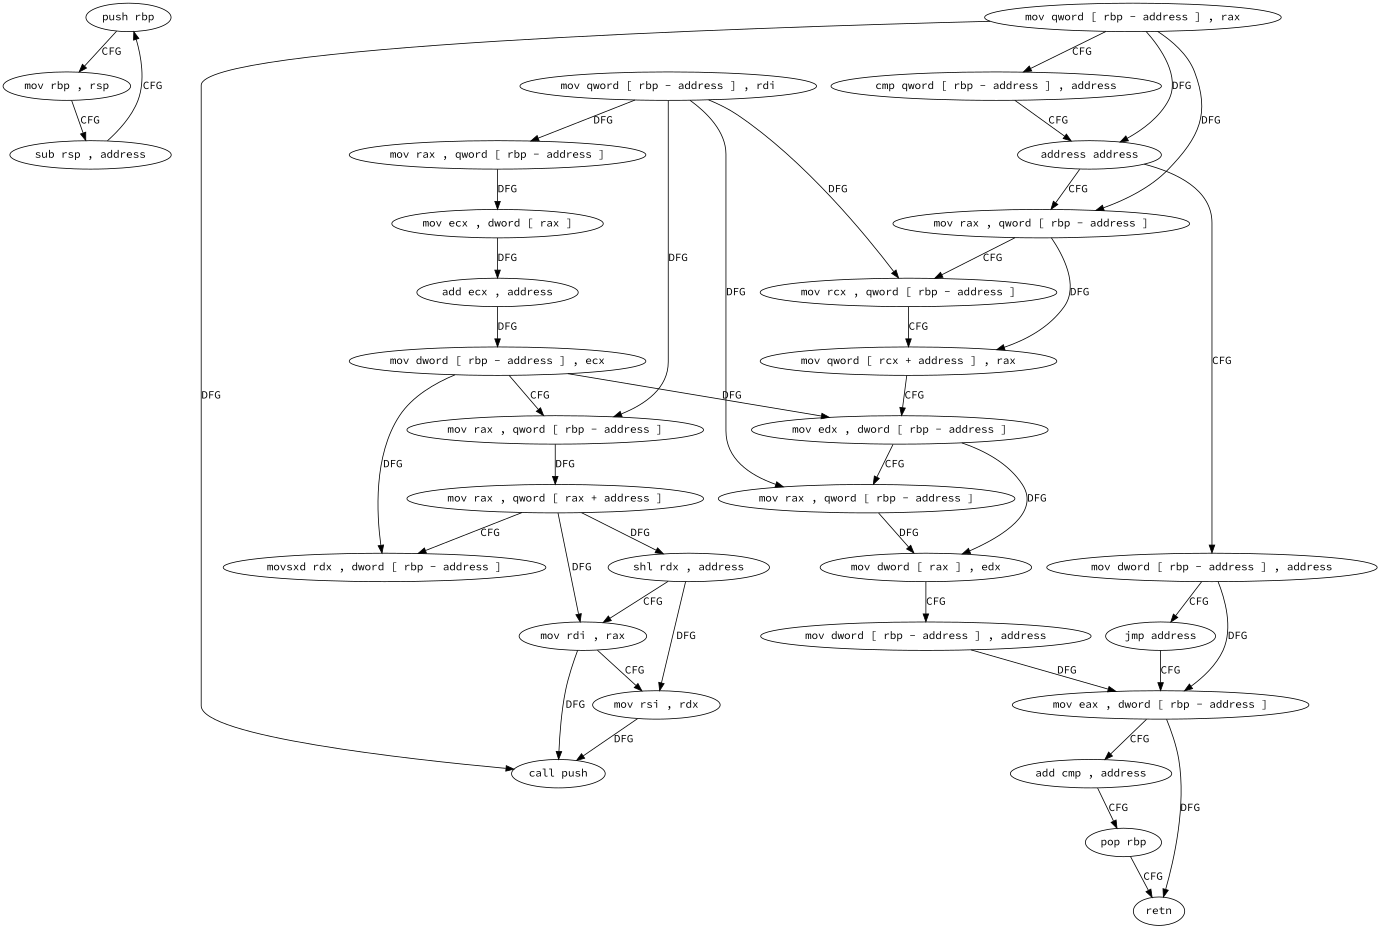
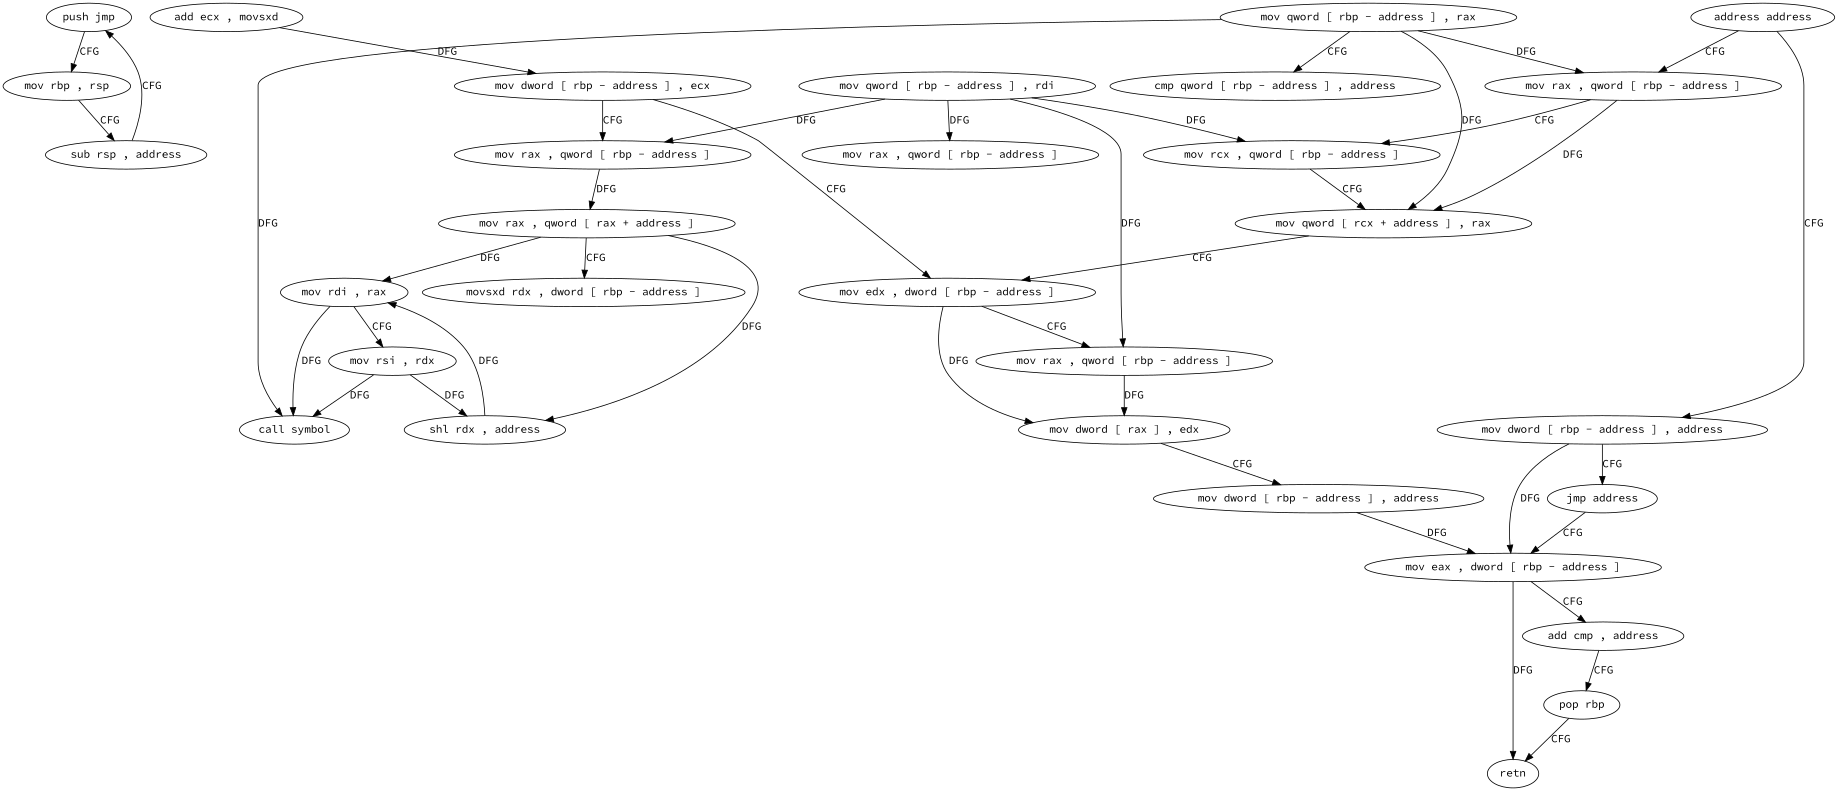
node "push rbp": label "push rbp" -> "push jmp"
edge "mov qword [ rbp - address ] , rax" -> "address address": now "mov qword [ rbp - address ] , rax" -> "mov qword [ rcx + address ] , rax"
edge "cmp qword [ rbp - address ] , address" -> "address address": removed, label "CFG"
node "mov ecx , dword [ rax ]": removed
node "add ecx , address": label "add ecx , address" -> "add ecx , movsxd"
edge "mov dword [ rbp - address ] , ecx" -> "mov edx , dword [ rbp - address ]": label "DFG" -> "CFG"
edge "mov dword [ rbp - address ] , ecx" -> "movsxd rdx , dword [ rbp - address ]": removed, label "DFG"
edge "shl rdx , address" -> "mov rdi , rax": label "CFG" -> "DFG"
edge "shl rdx , address" -> "mov rsi , rdx": reversed
node "call push": label "call push" -> "call symbol"
